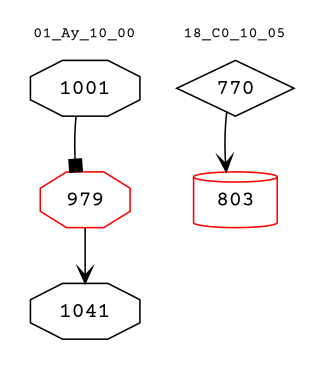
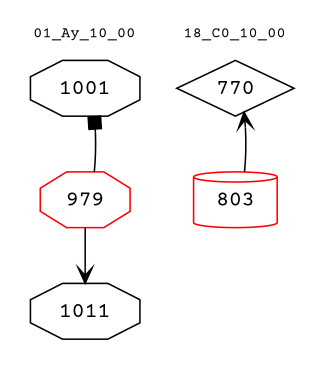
cluster "18_C0_10_05": label "18_C0_10_05" -> "18_C0_10_00"
edge "770" -> "803": reversed
edge "1001" -> "979": reversed
node "1041": label "1041" -> "1011"
